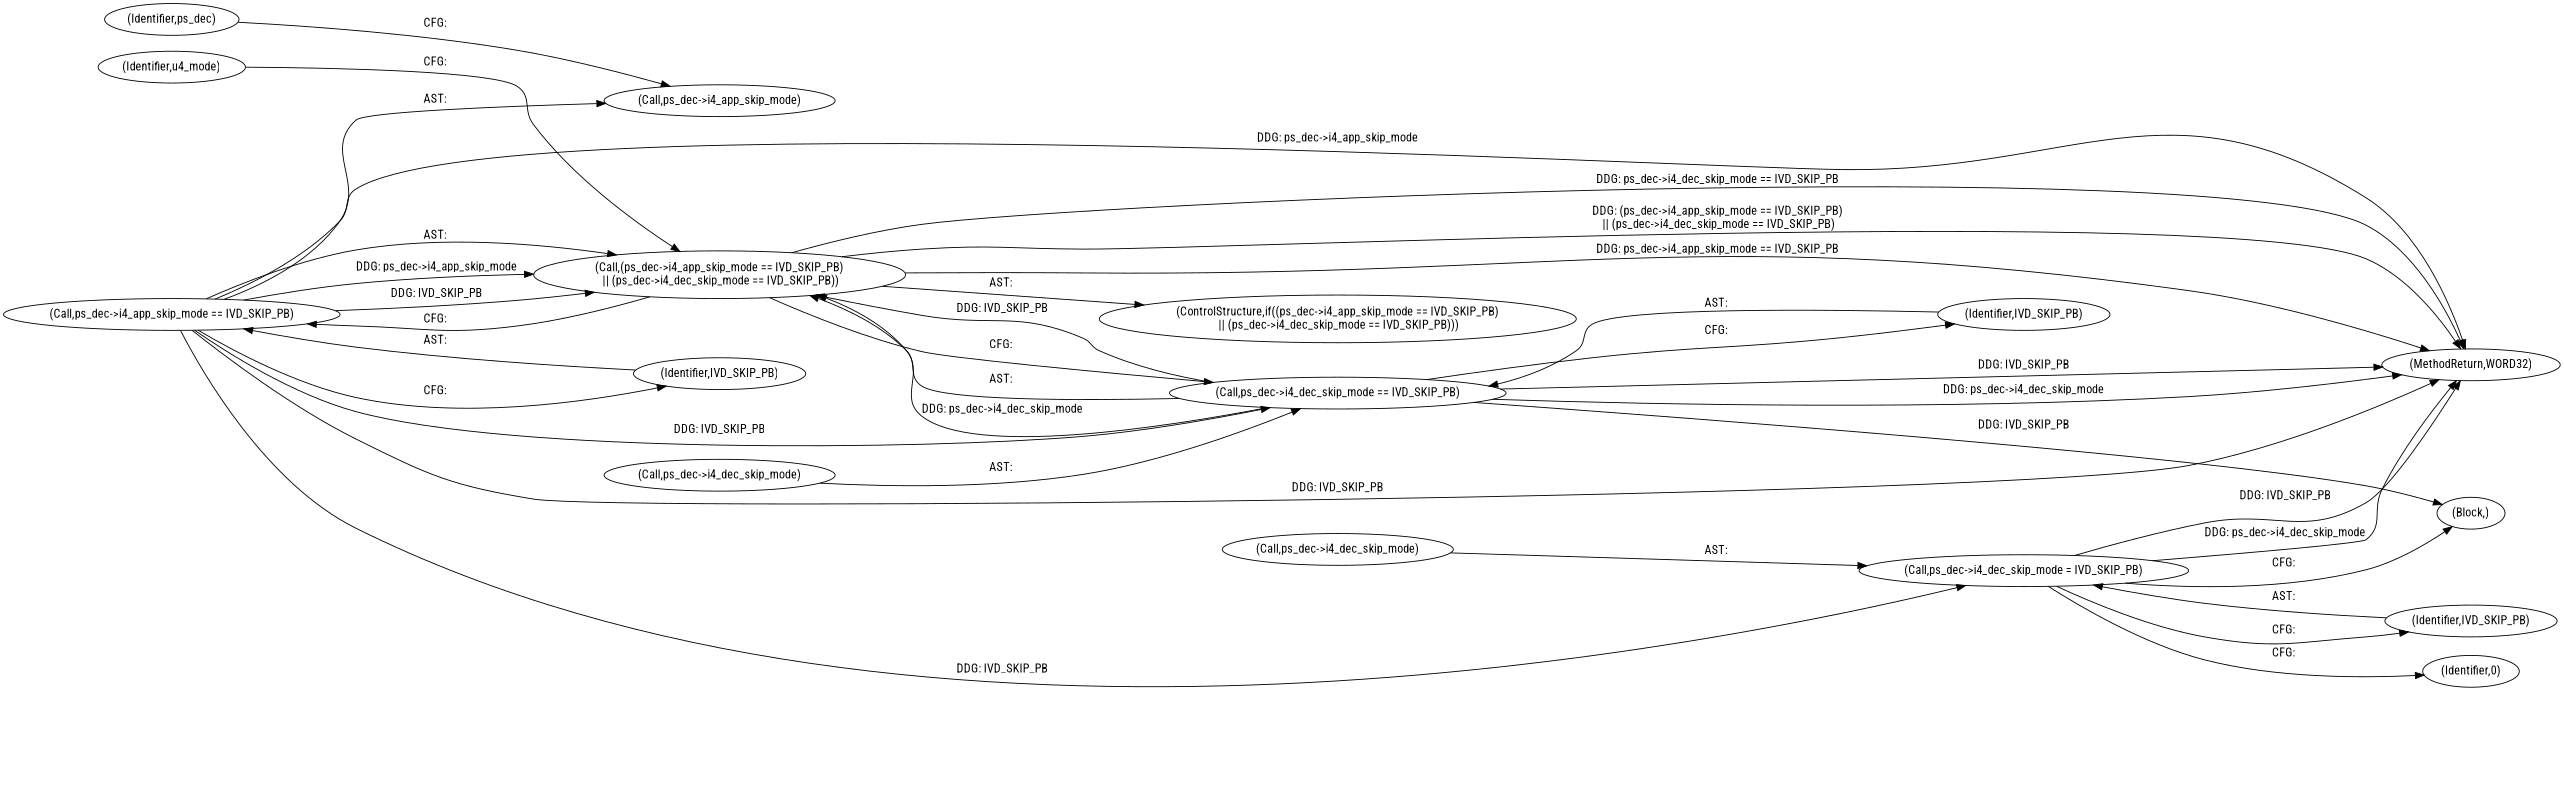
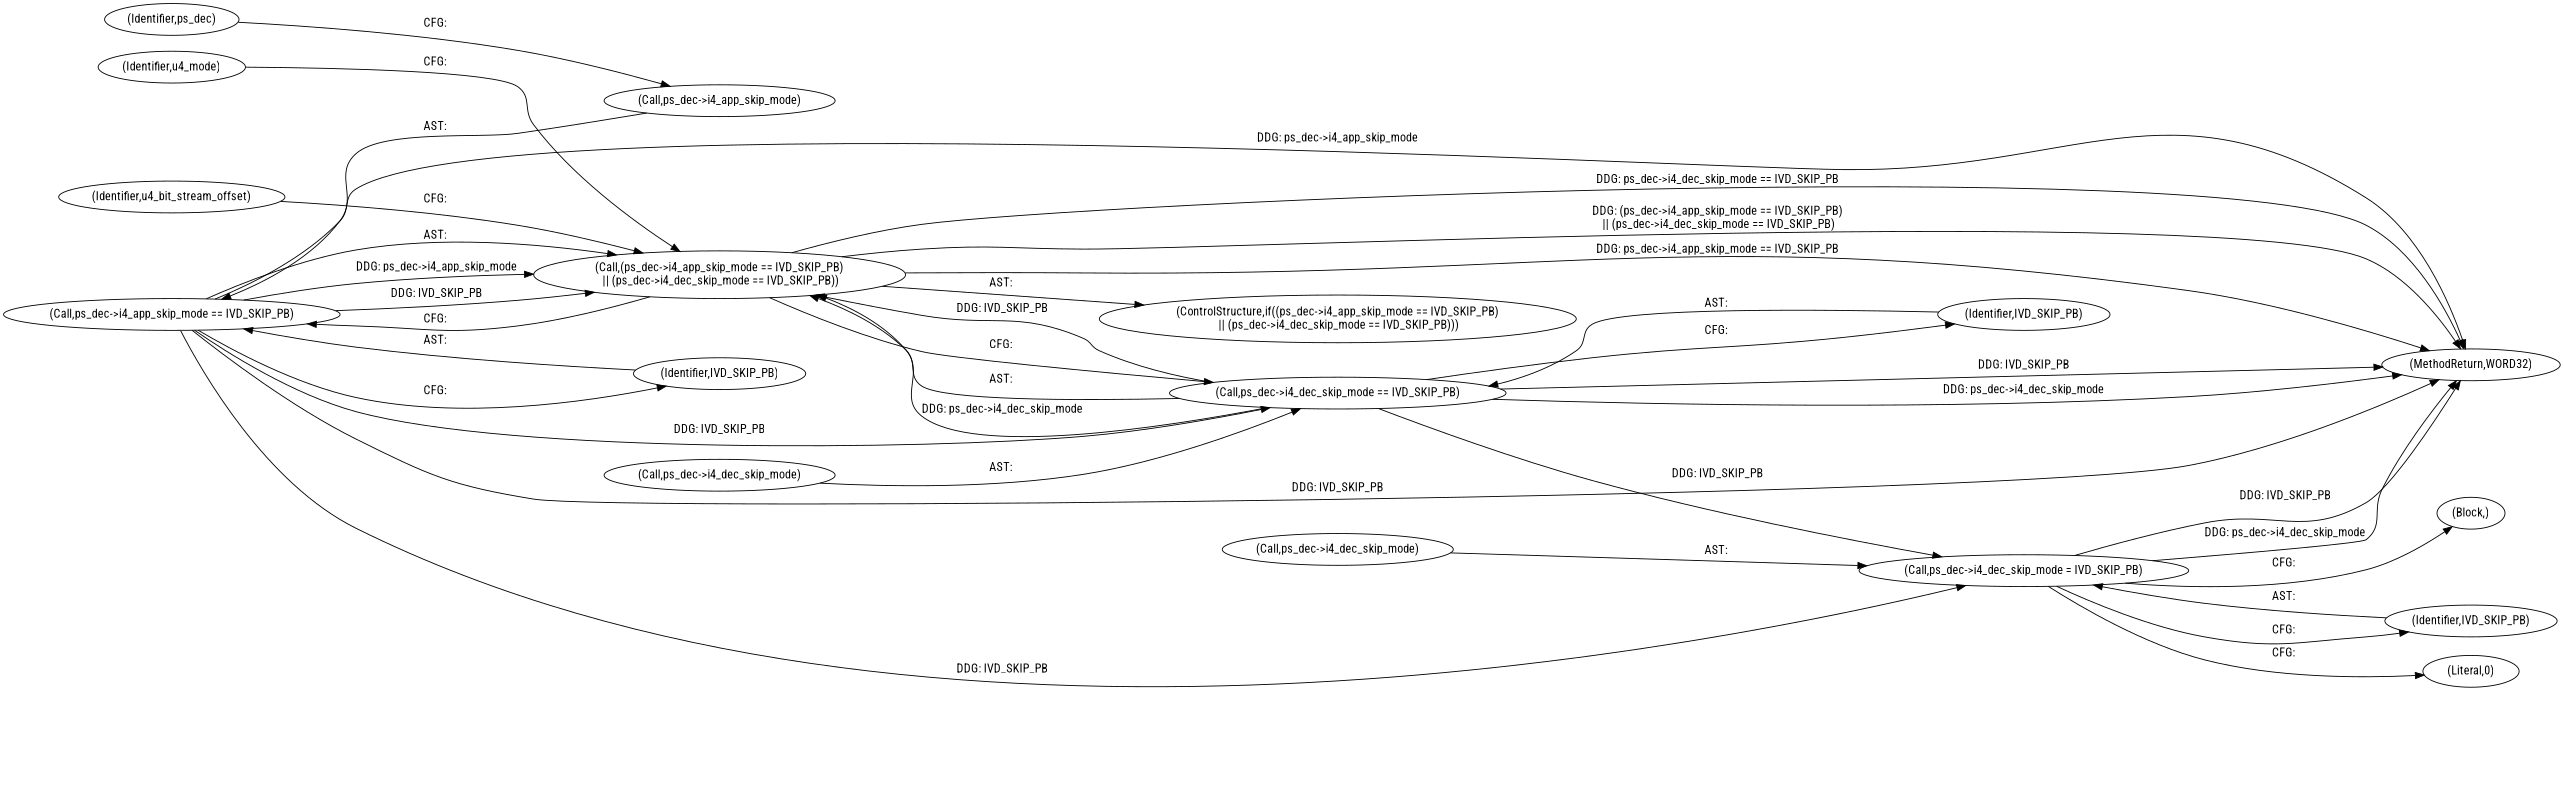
edge "(Call,ps_dec->i4_app_skip_mode == IVD_SKIP_PB)" -> "(Call,ps_dec->i4_app_skip_mode)": reversed
node "(Identifier,u4_bit_stream_offset)": added
edge "(Call,ps_dec->i4_dec_skip_mode == IVD_SKIP_PB)" -> "(Block,)": now "(Call,ps_dec->i4_dec_skip_mode == IVD_SKIP_PB)" -> "(Call,ps_dec->i4_dec_skip_mode = IVD_SKIP_PB)"
node "(Identifier,0)": label "(Identifier,0)" -> "(Literal,0)"
